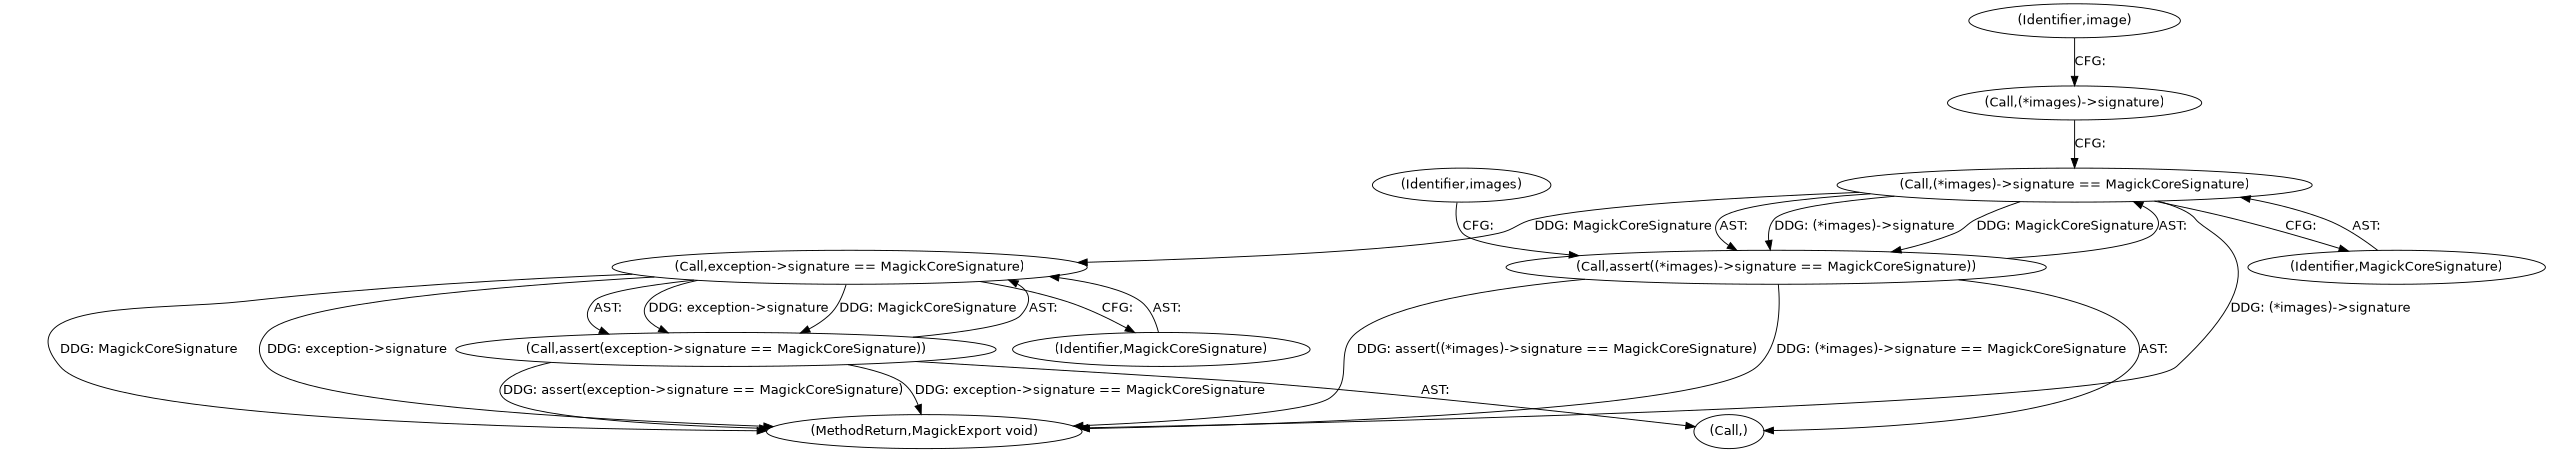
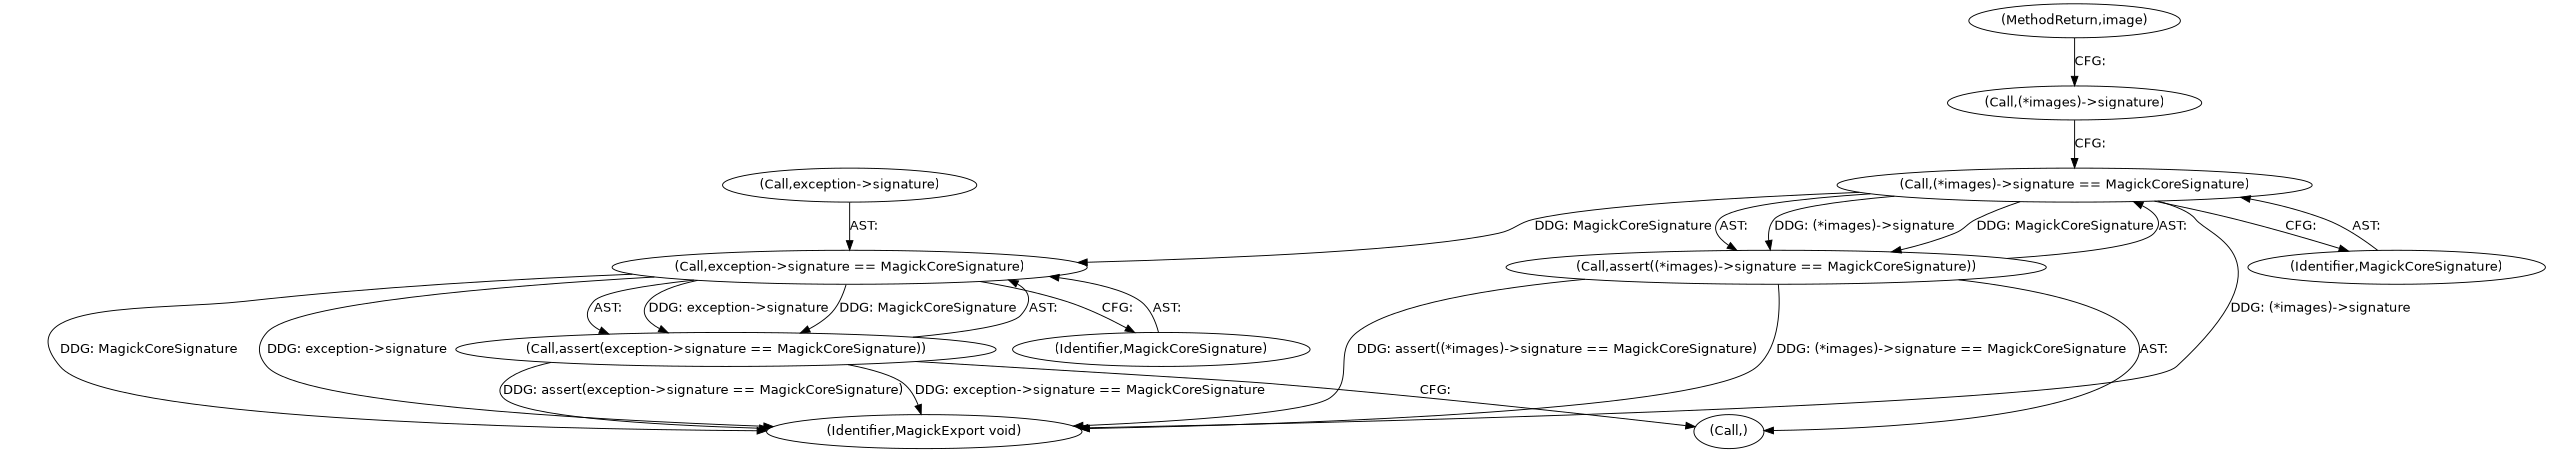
node "(Identifier,image)": label "(Identifier,image)" -> "(MethodReturn,image)"
node "(Call,exception->signature)": added
node "(Identifier,images)": removed
edge "(Call,assert(exception->signature == MagickCoreSignature))" -> "(Call,)": label "AST: " -> "CFG: "
node "(MethodReturn,MagickExport void)": label "(MethodReturn,MagickExport void)" -> "(Identifier,MagickExport void)"
